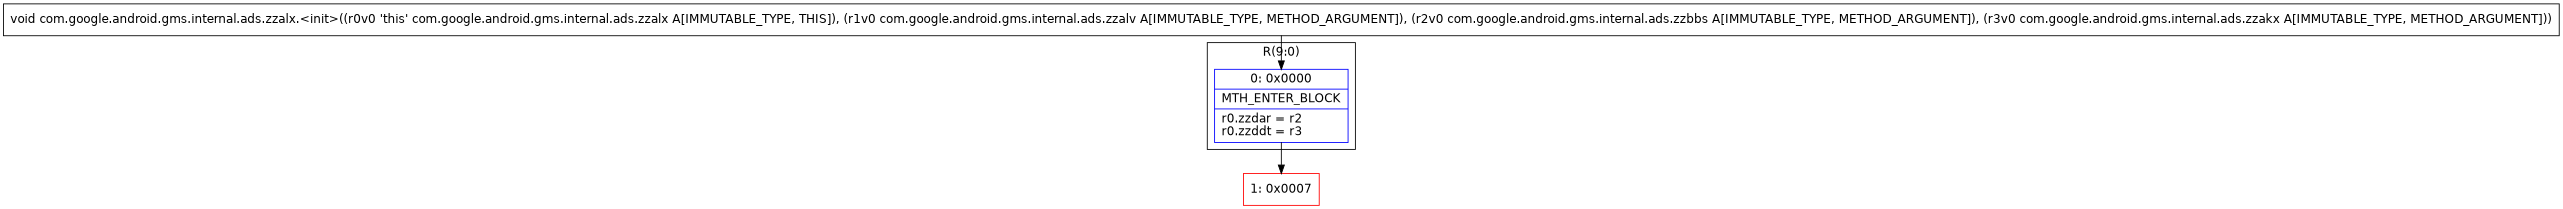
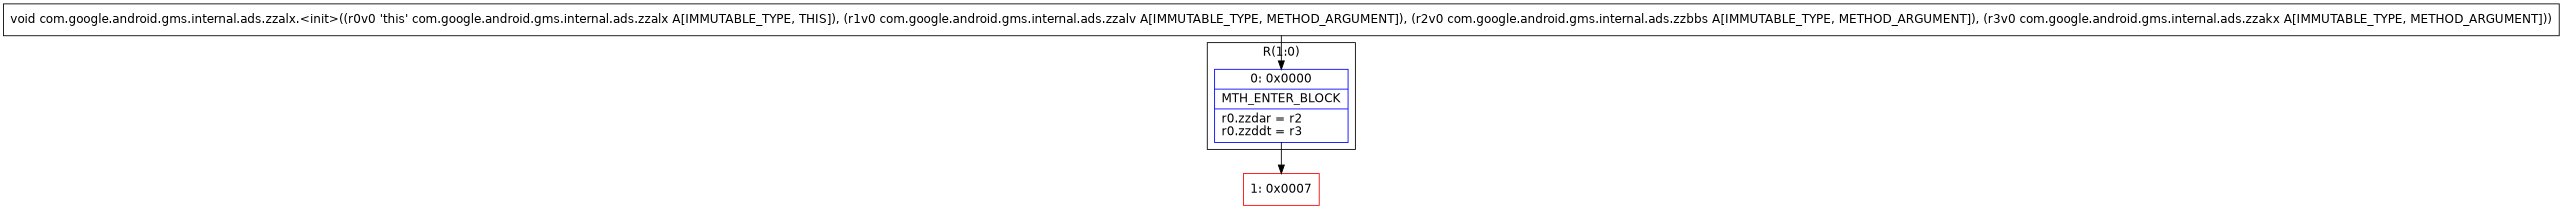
cluster "R(9:0)": label "R(9:0)" -> "R(1:0)"
